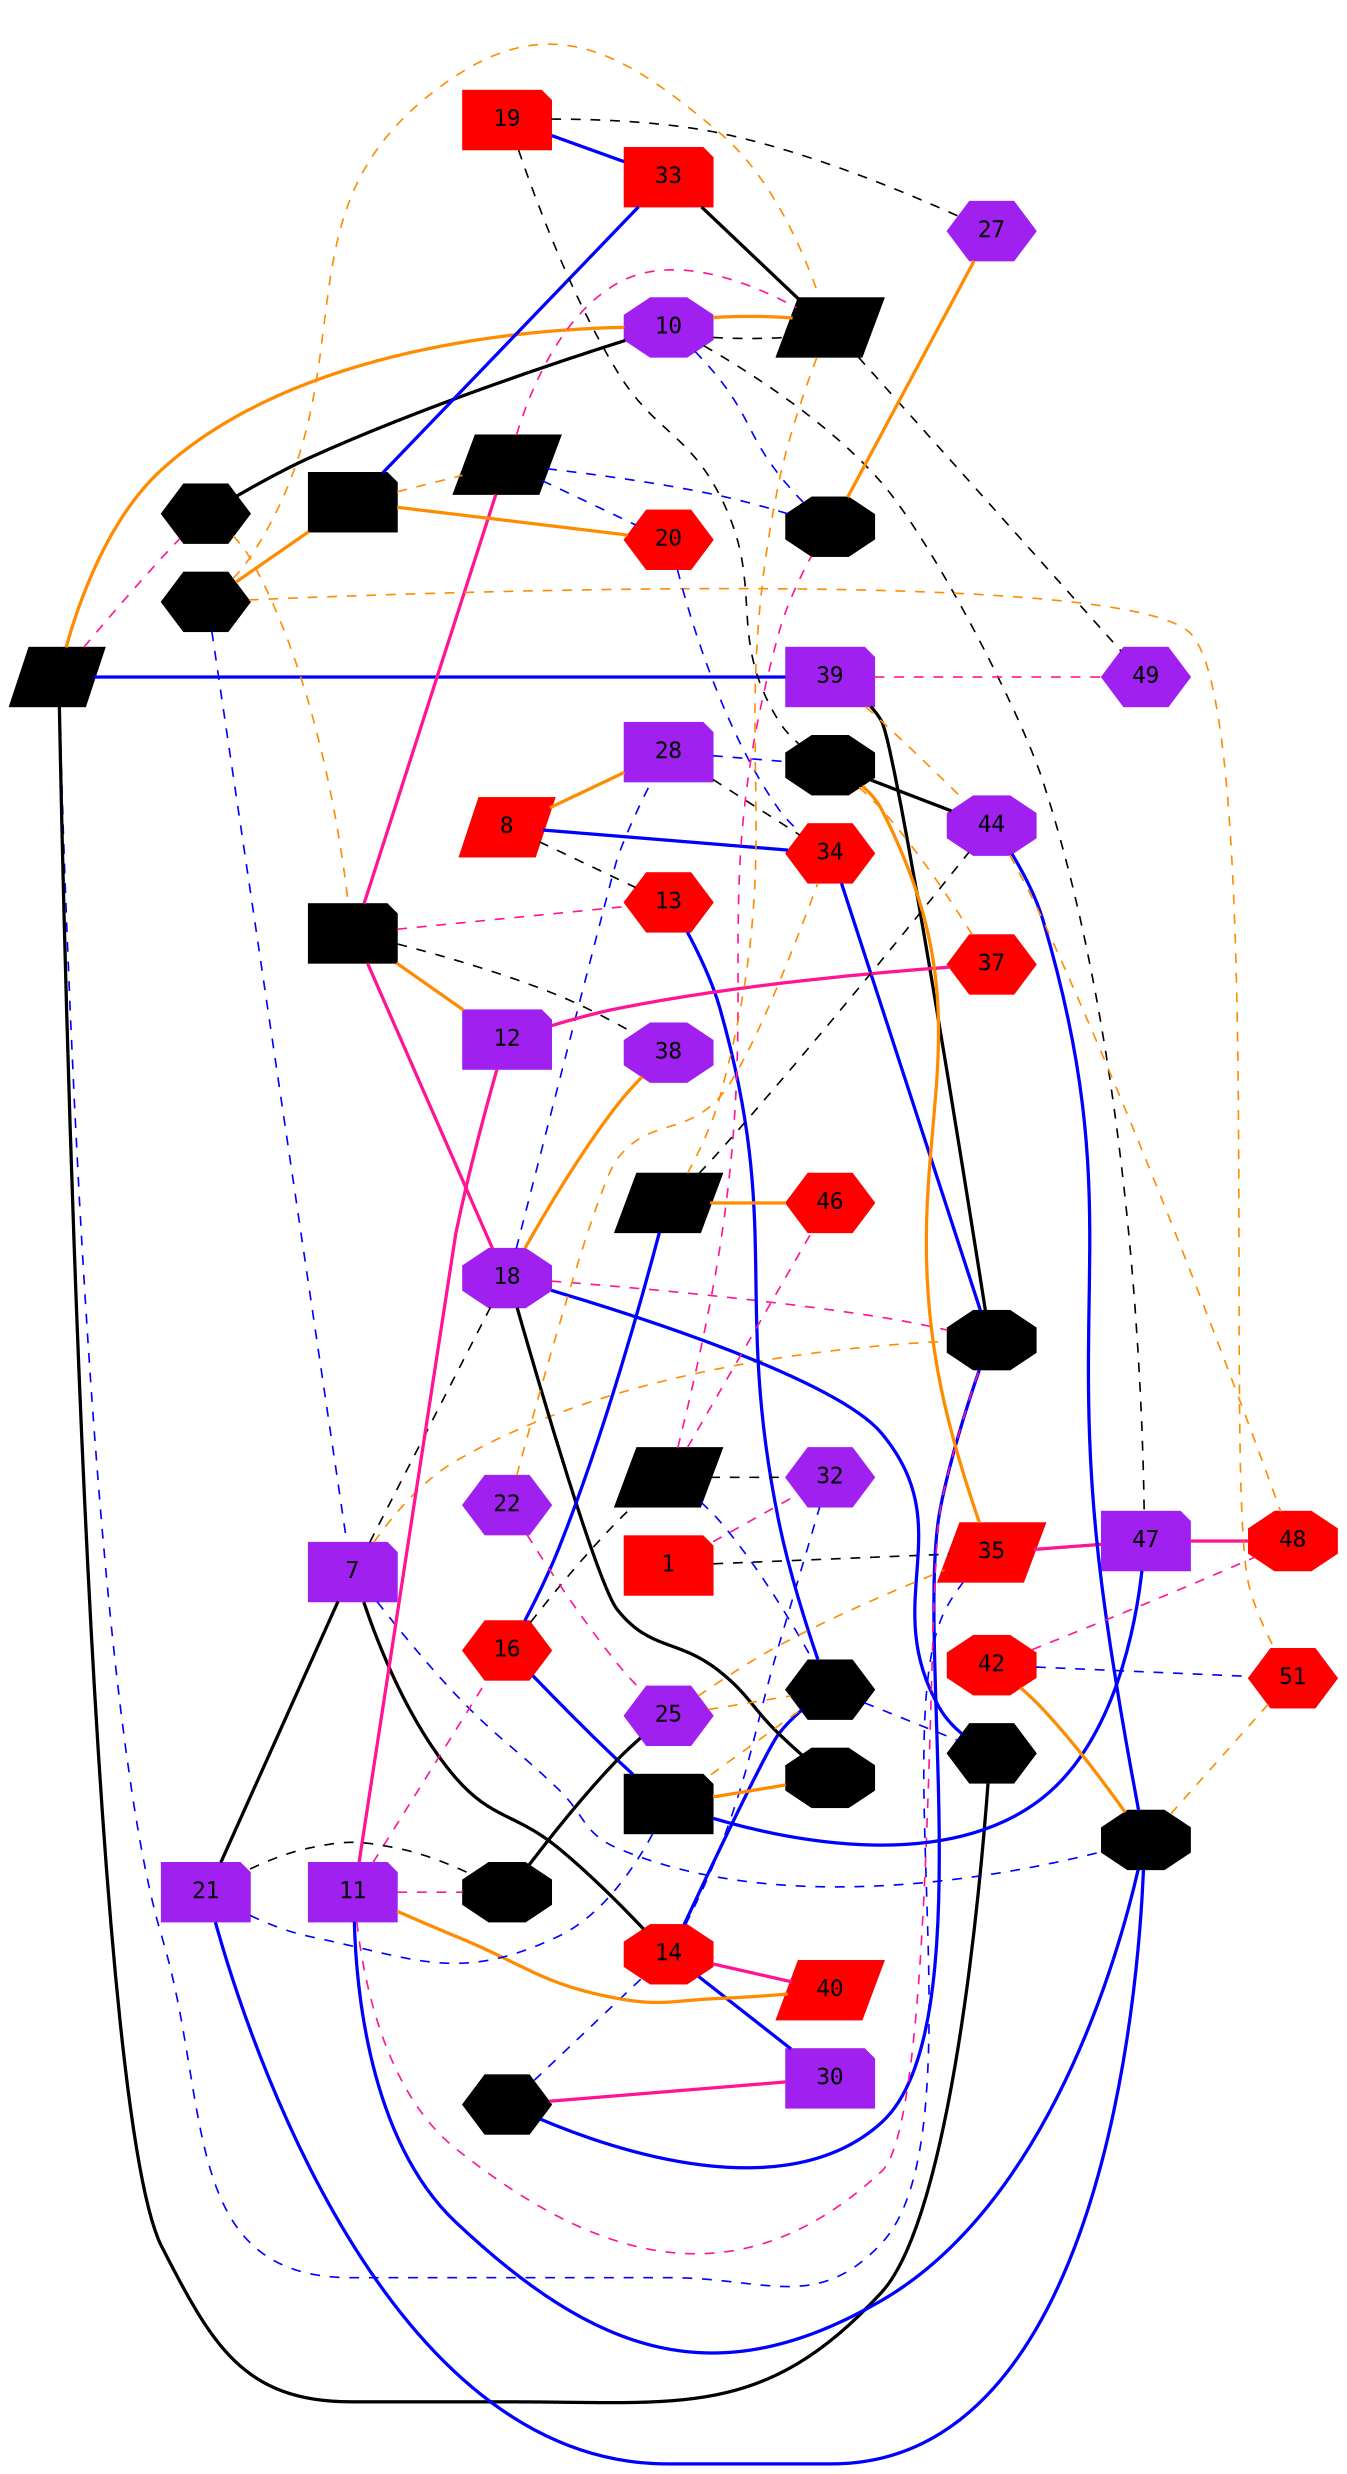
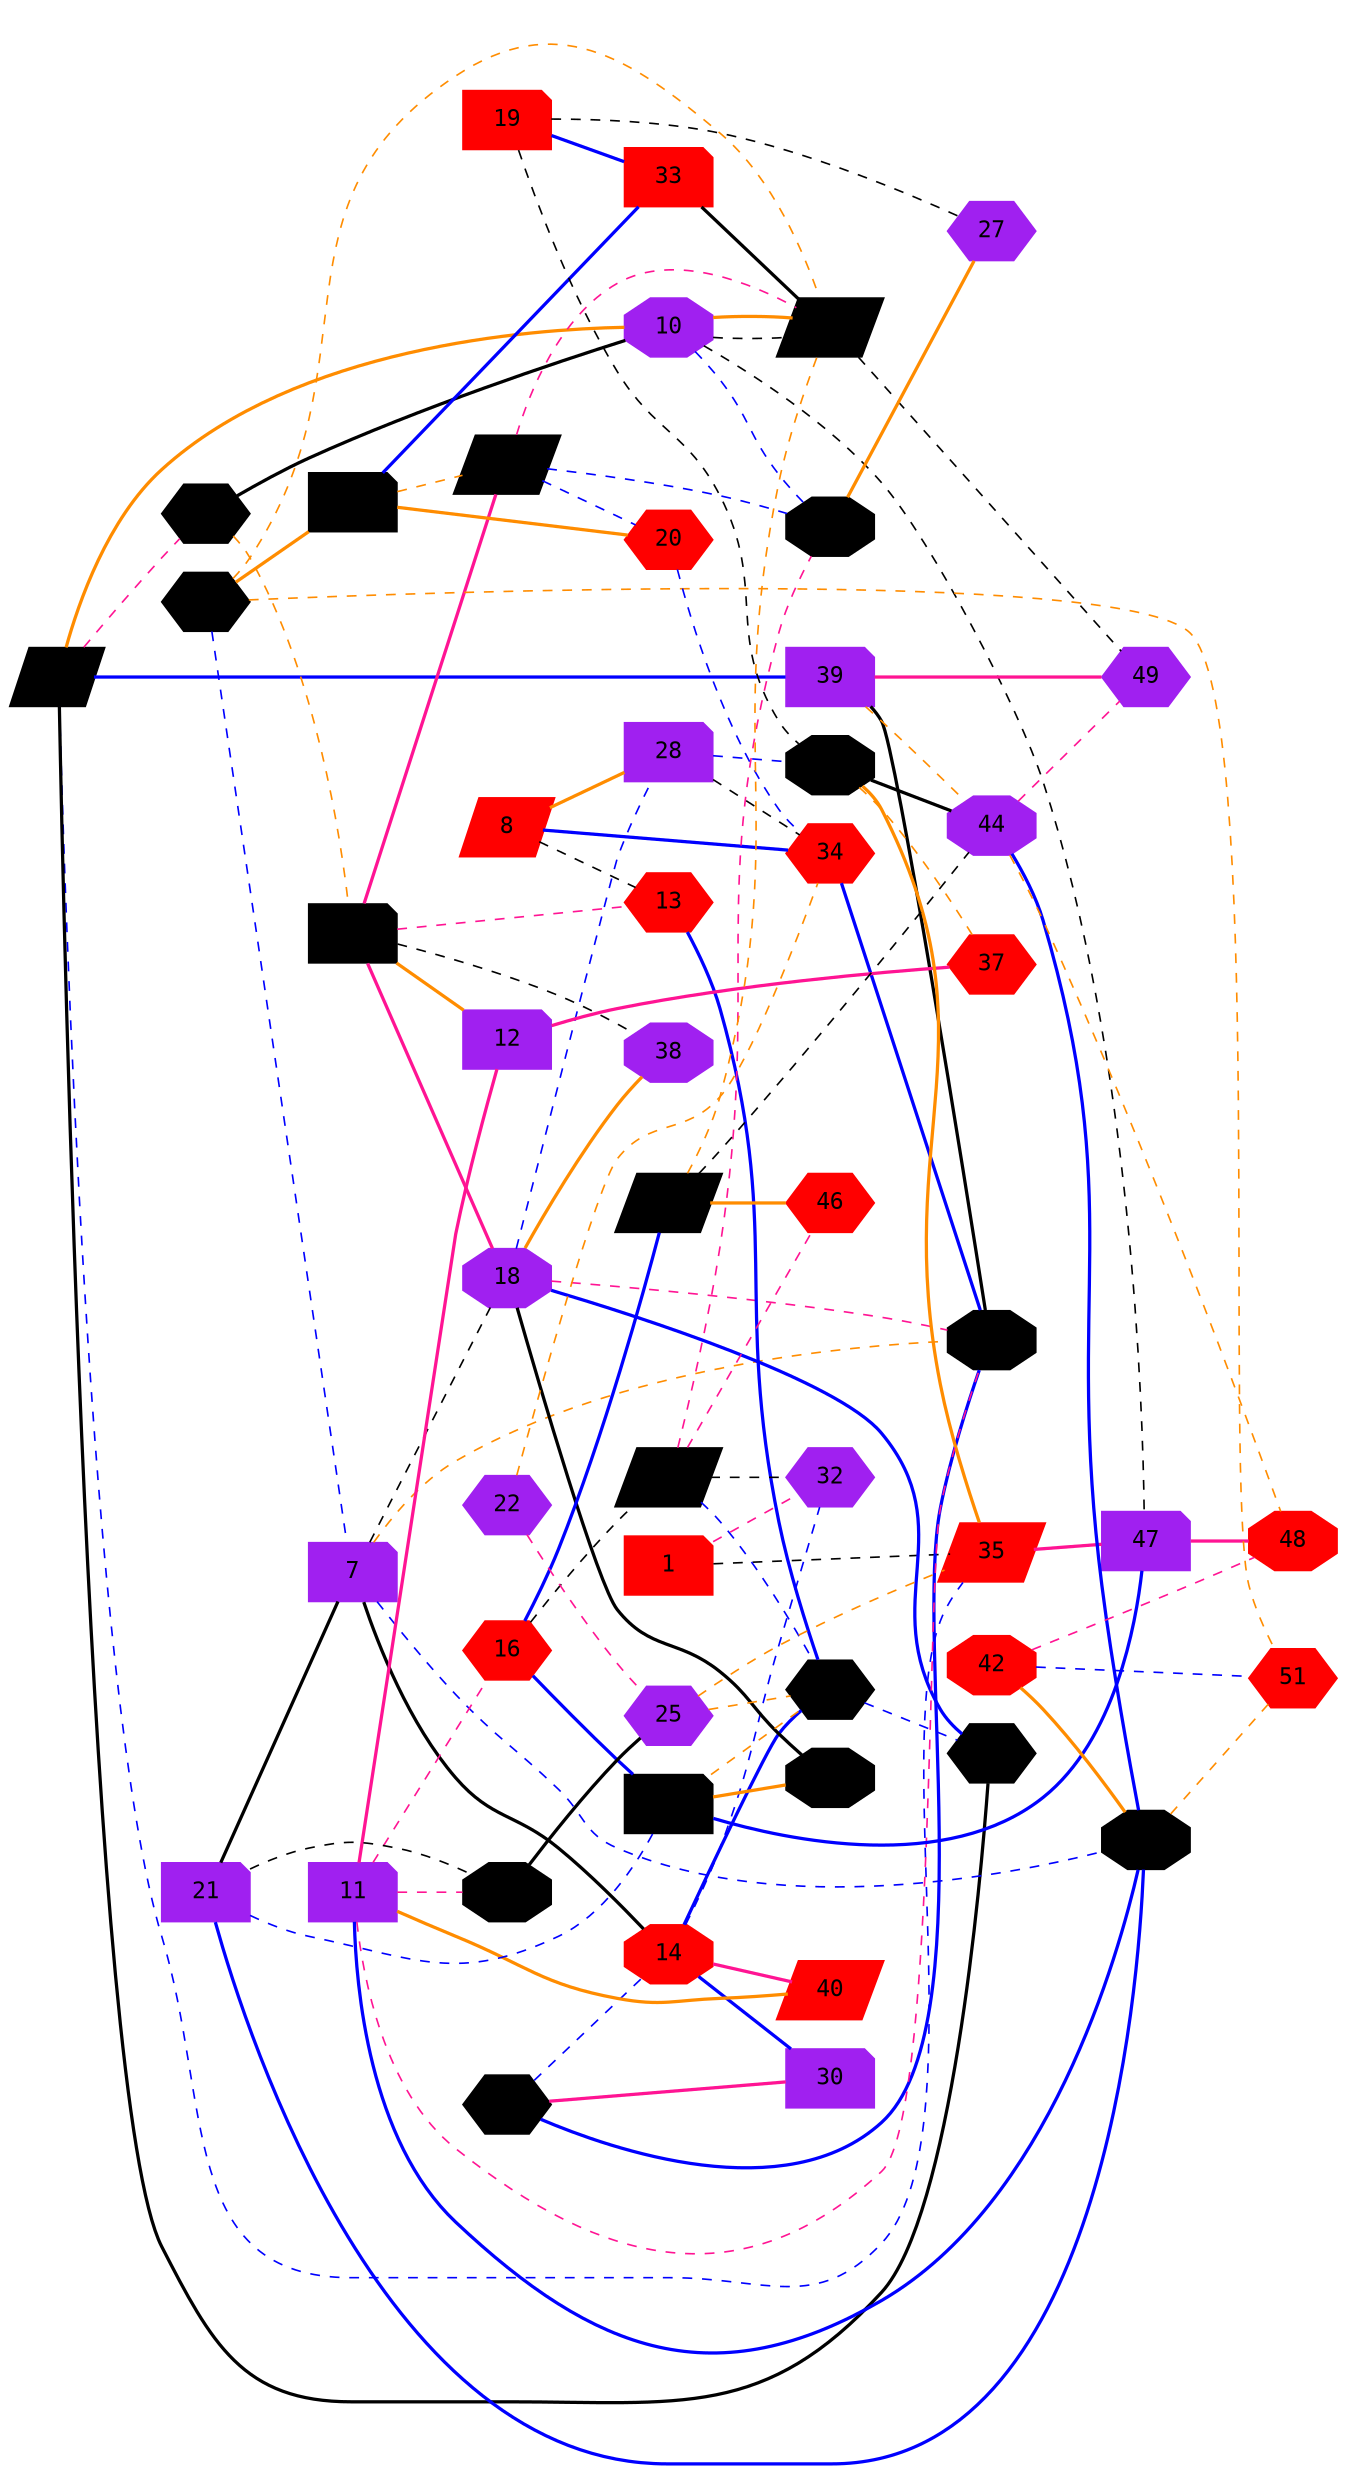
edge "39" -- "49": style dashed -> bold
edge "49" -- "44": added
